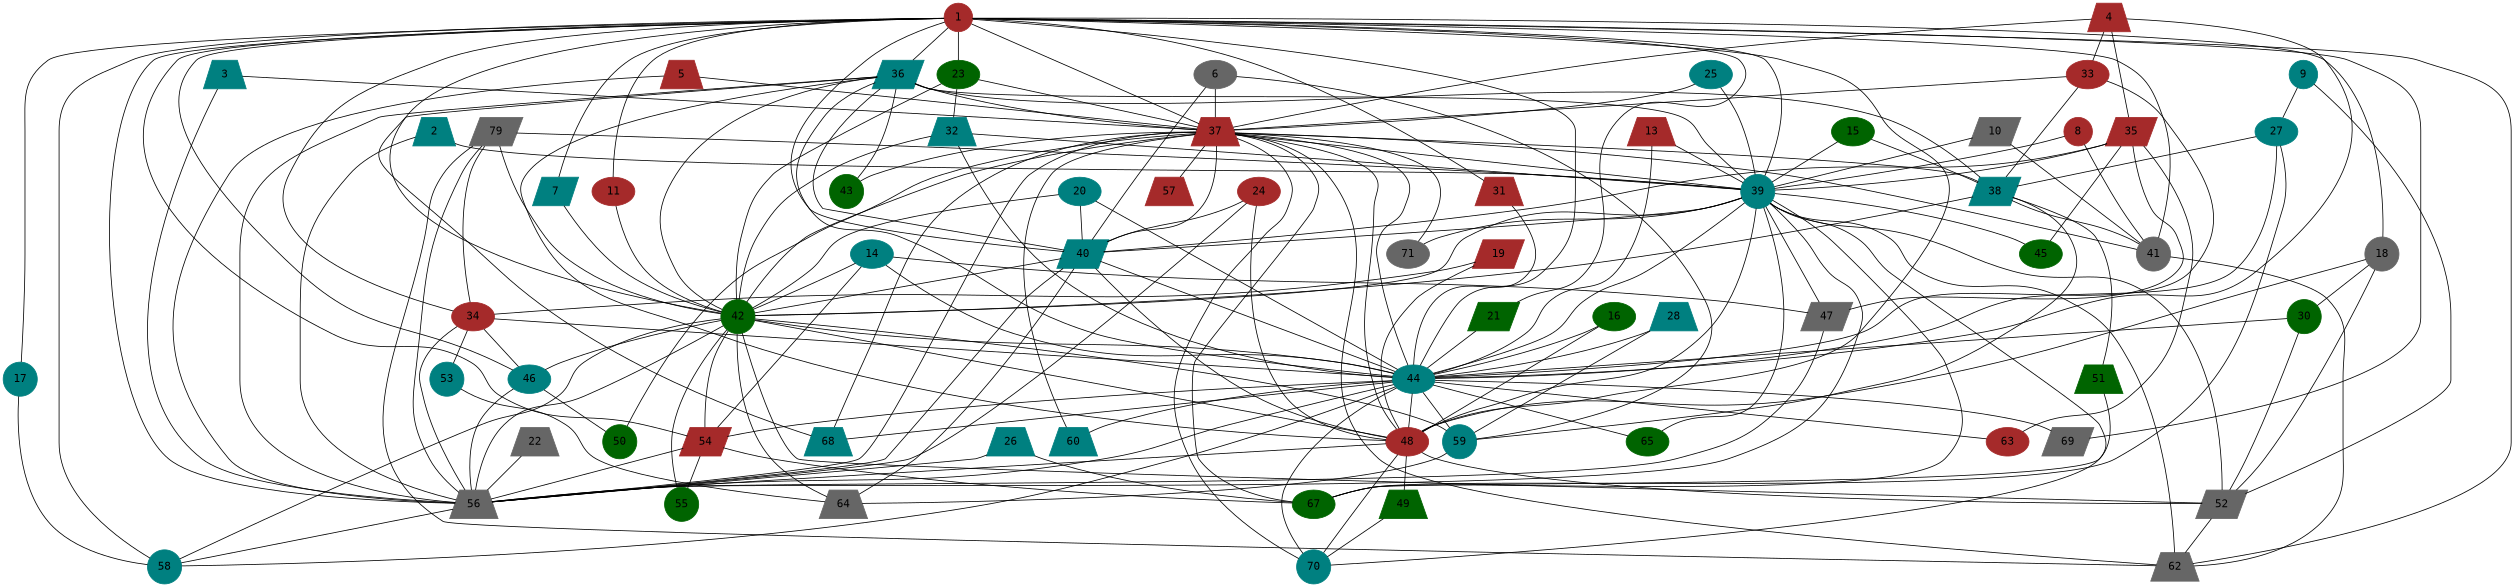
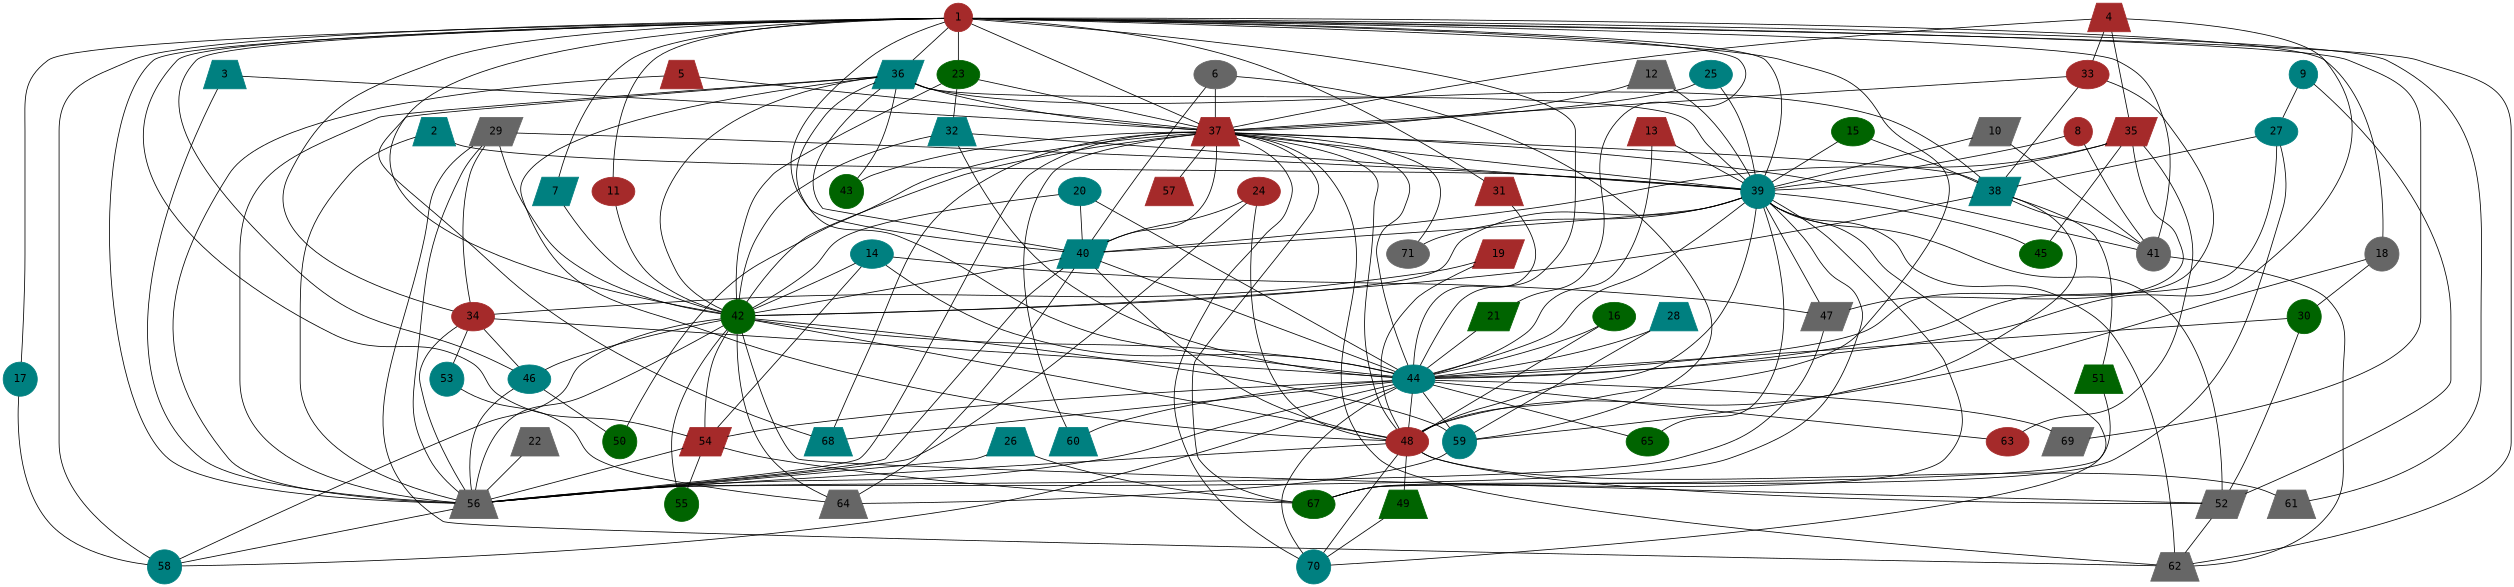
node "12": added
node "79": label "79" -> "29"
edge "18" -- "52": removed
node "61": added
